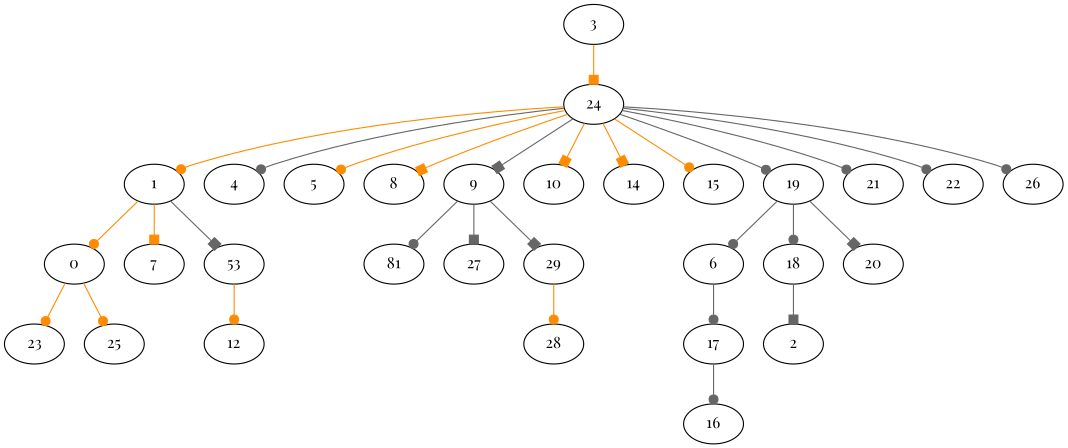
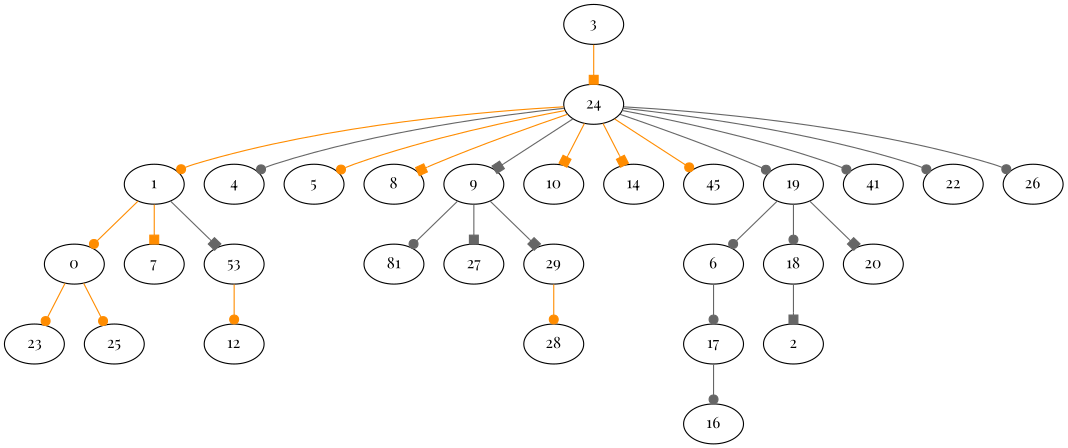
node "15": label "15" -> "45"
node "21": label "21" -> "41"
